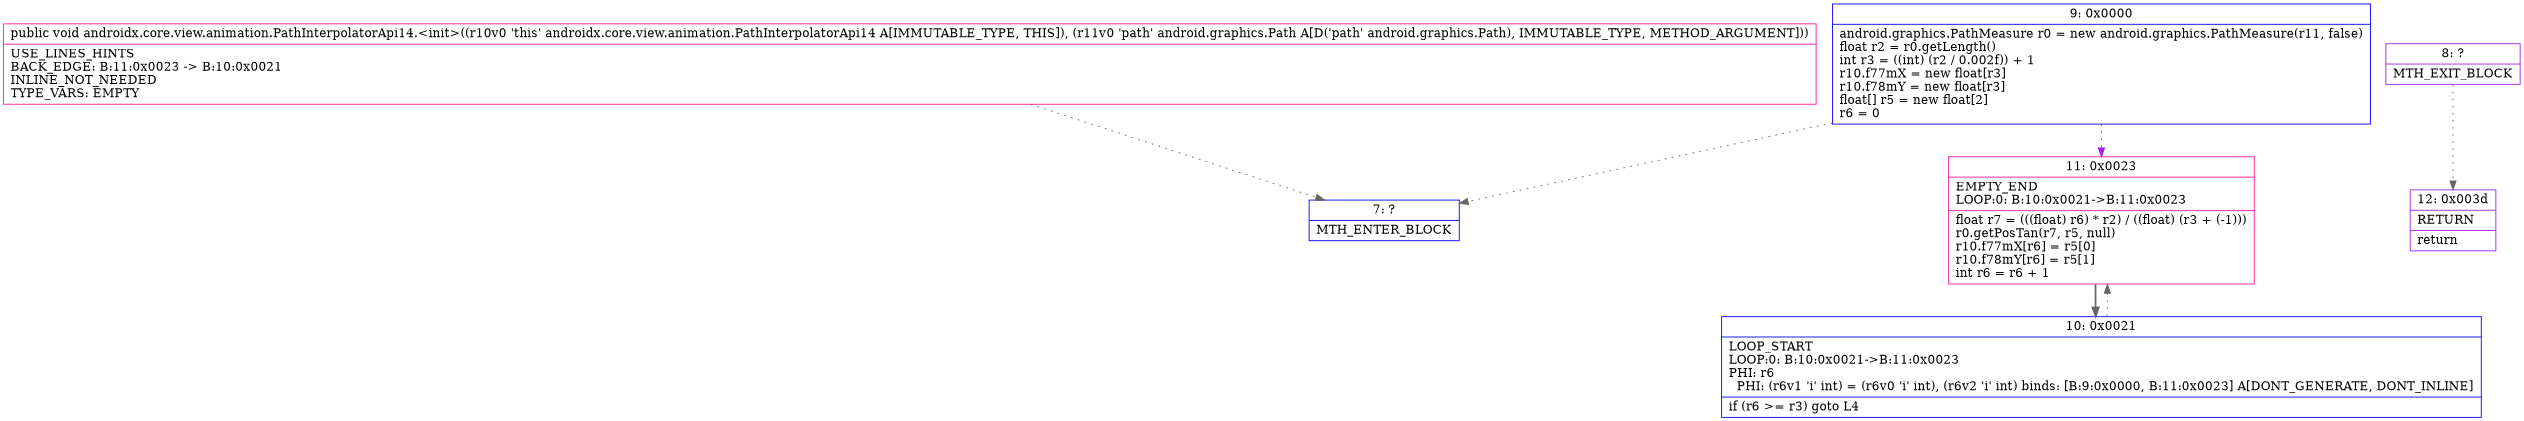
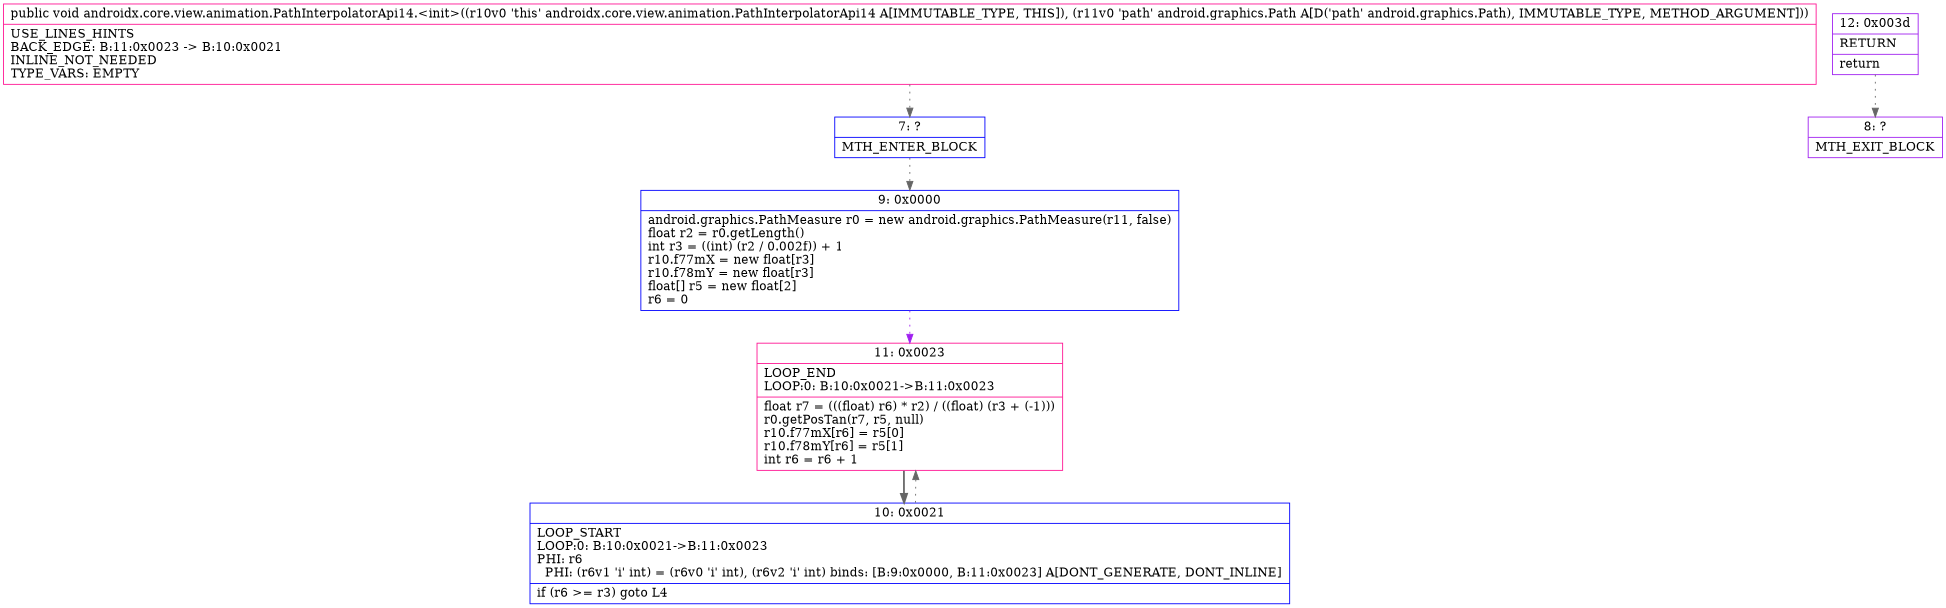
edge "8: ?" -> "12: 0x003d": reversed
edge "9: 0x0000" -> "7: ?": reversed
node "11: 0x0023": text "EMPTY_END" -> "LOOP_END"
